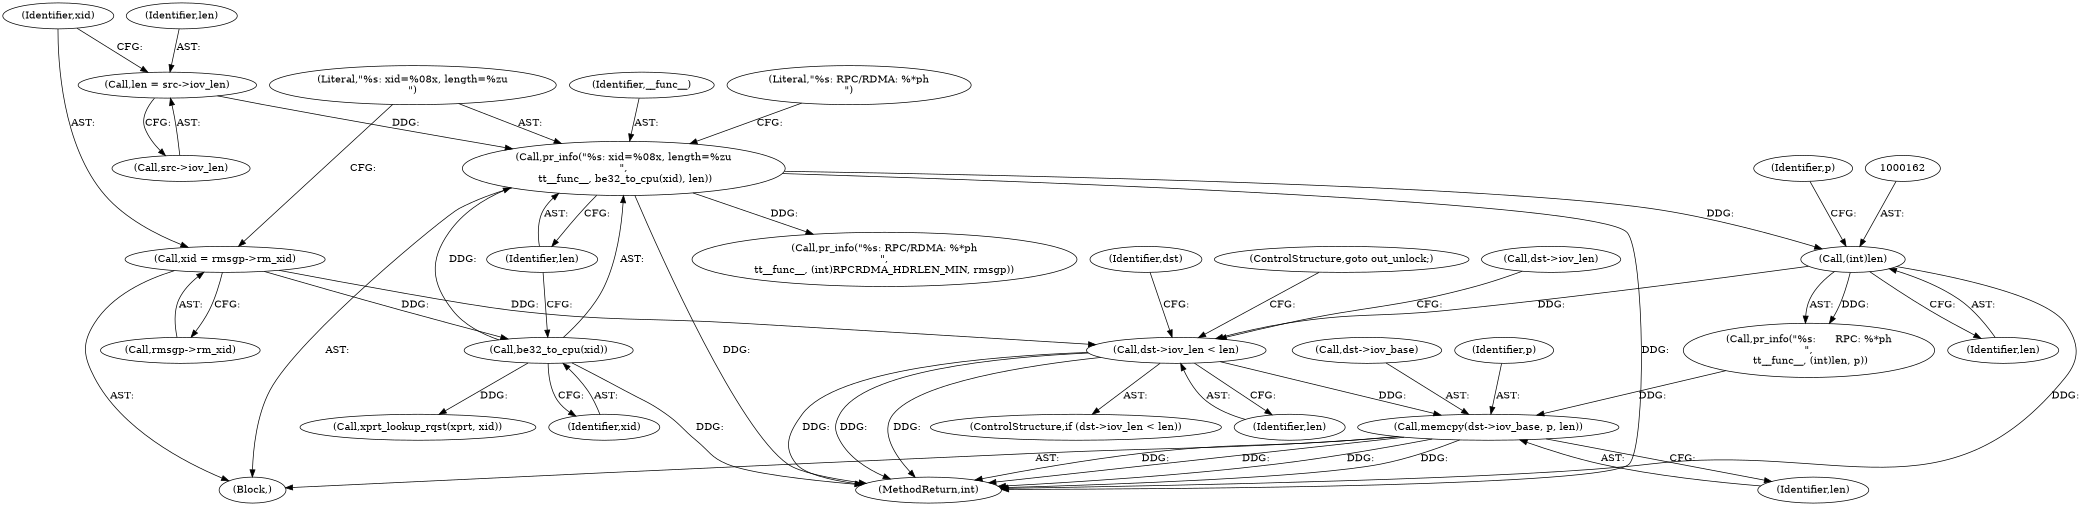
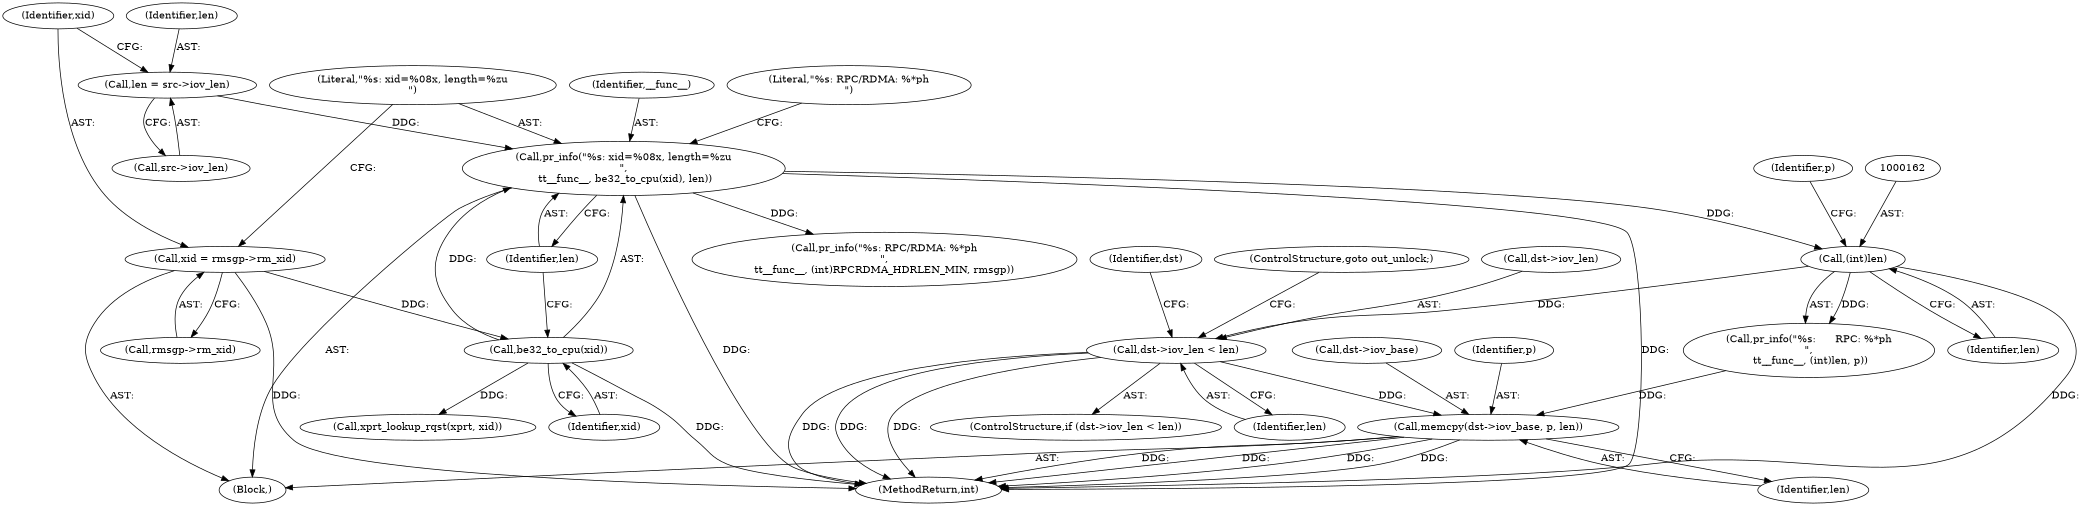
edge "(Call,dst->iov_len)" -> "(Call,dst->iov_len < len)": label "CFG: " -> "AST: "
edge "(Call,xid = rmsgp->rm_xid)" -> "(Call,dst->iov_len < len)": now "(Call,xid = rmsgp->rm_xid)" -> "(MethodReturn,int)"
